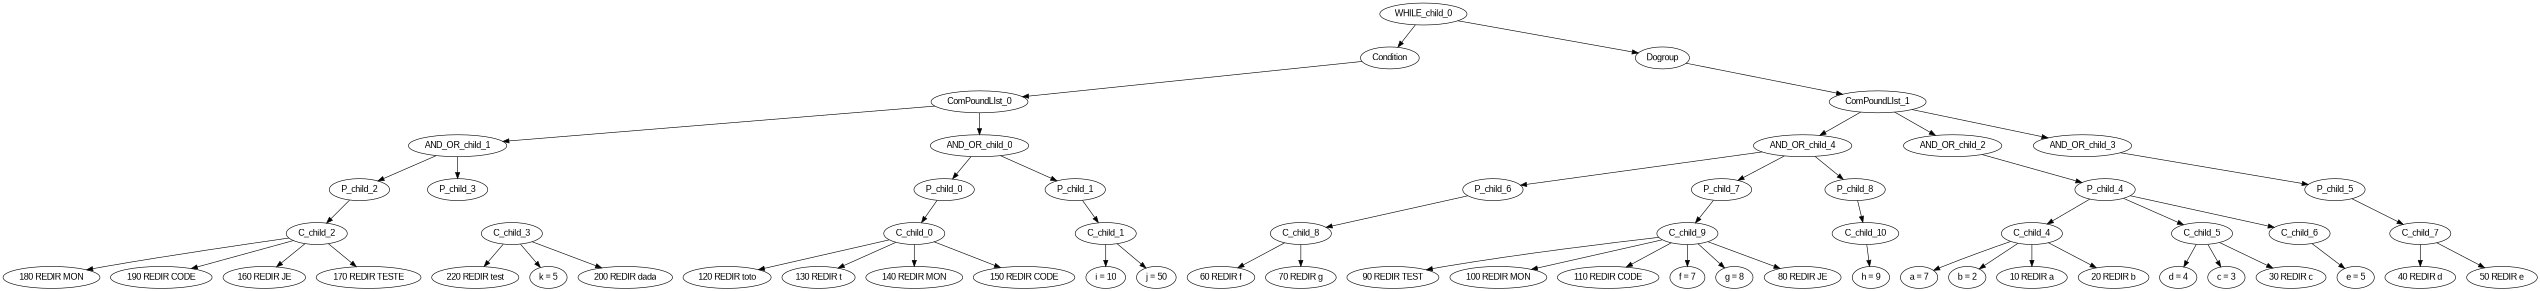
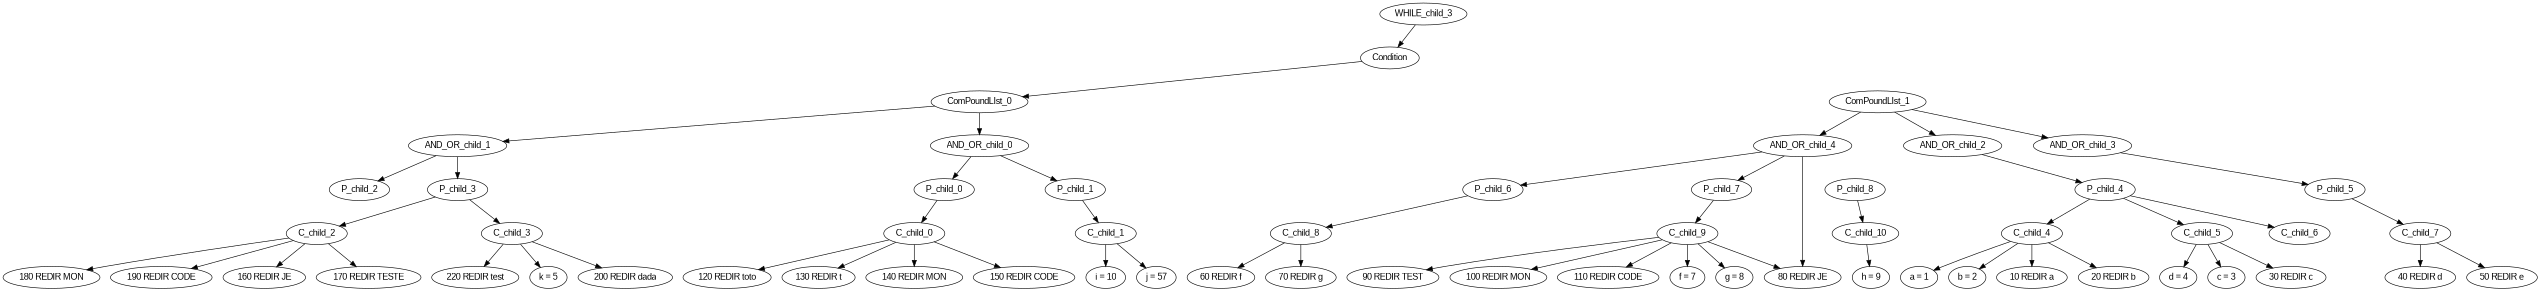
node "WHILE_child_0": label "WHILE_child_0" -> "WHILE_child_3"
node "Dogroup": removed
edge "AND_OR_child_4" -> "P_child_8": now "AND_OR_child_4" -> "80 REDIR JE"
edge "P_child_2" -> "C_child_2": now "P_child_3" -> "C_child_2"
edge "P_child_3" -> "C_child_3": added
node "j = 50": label "j = 50" -> "j = 57"
node "a = 7": label "a = 7" -> "a = 1"
node "e = 5": removed
